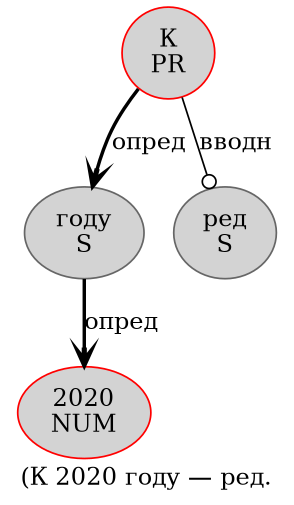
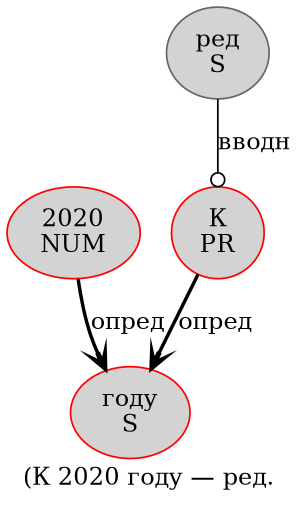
edge "К PR" -> "ред S": reversed
node "году S": color gray40 -> red
edge "году S" -> "2020 NUM": reversed
